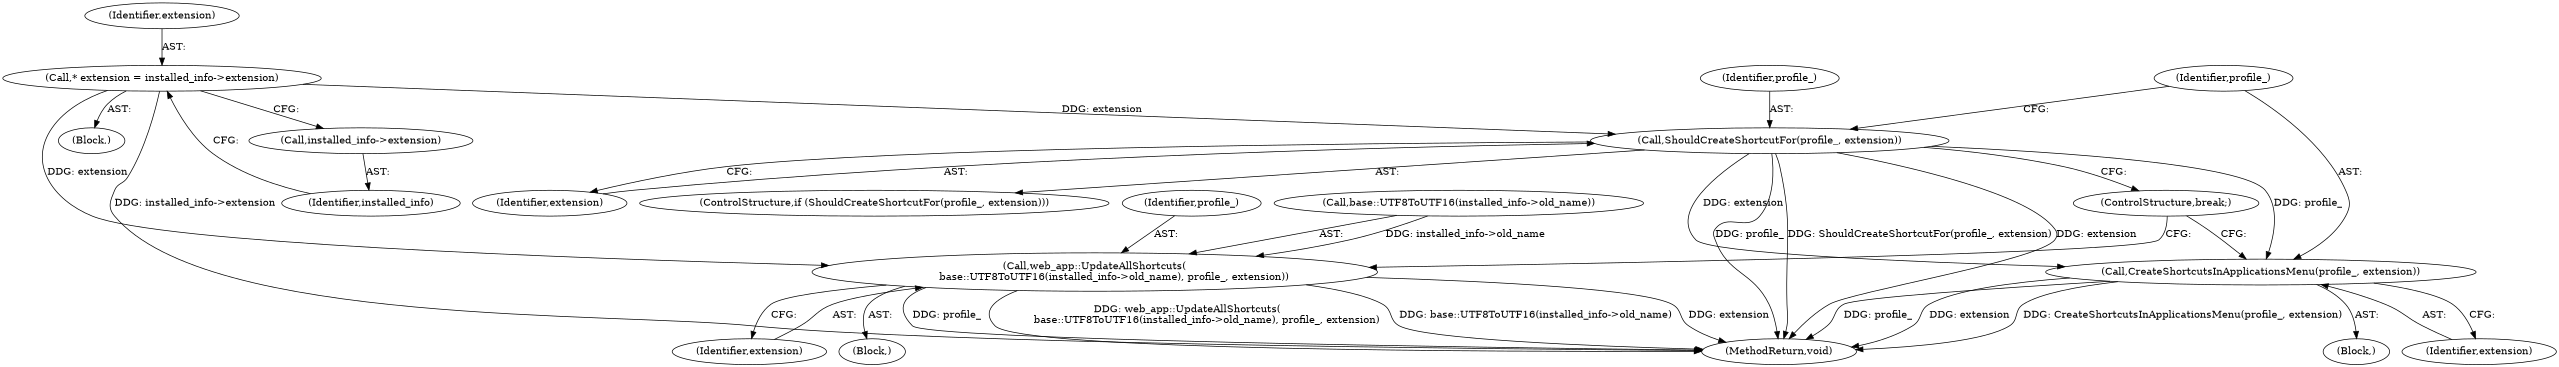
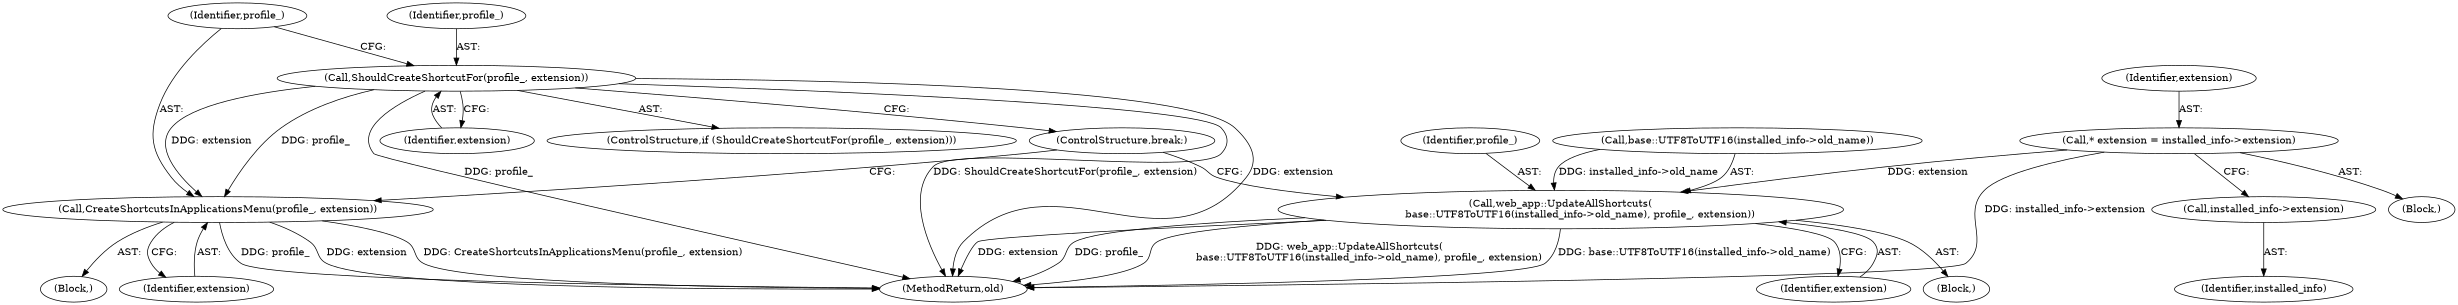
edge "(Call,* extension = installed_info->extension)" -> "(Call,ShouldCreateShortcutFor(profile_, extension))": removed, label "DDG: extension"
edge "(Identifier,installed_info)" -> "(Call,* extension = installed_info->extension)": removed, label "CFG:"
node "(MethodReturn,void)": label "(MethodReturn,void)" -> "(MethodReturn,old)"
